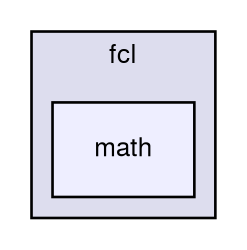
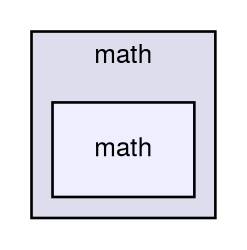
cluster "fcl": label "fcl" -> "math"
